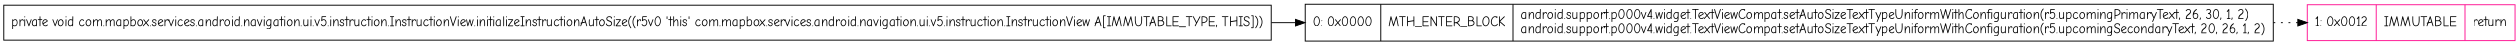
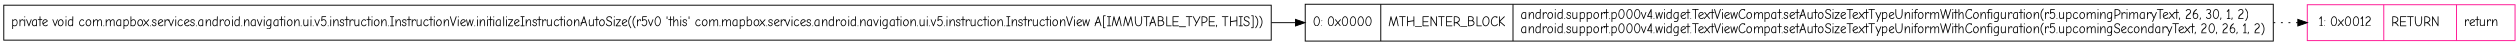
node "1: 0x0012": text "IMMUTABLE" -> "RETURN"
